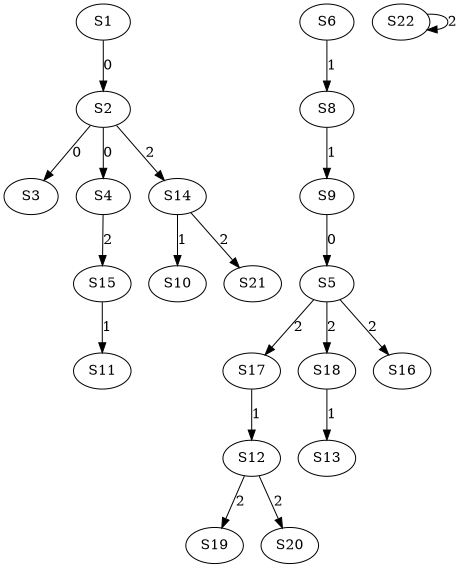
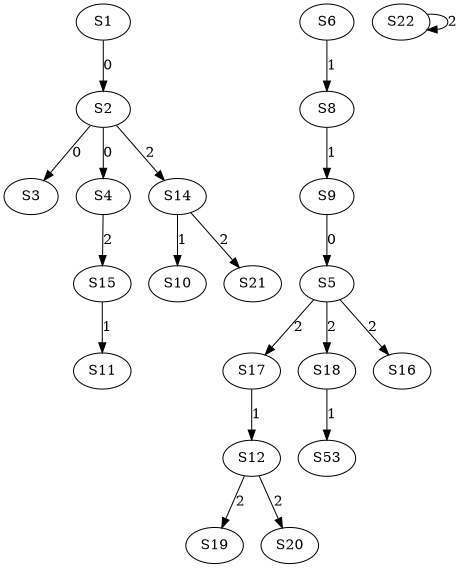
node "S13": label "S13" -> "S53"
